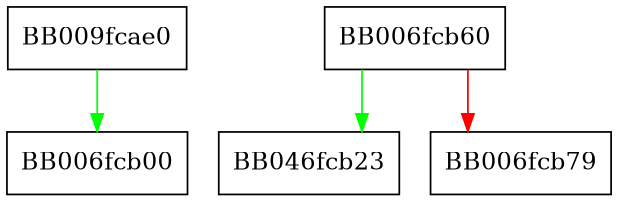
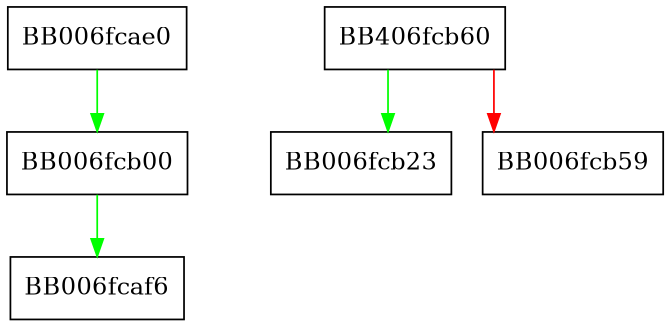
node "BB009fcae0": label "BB009fcae0" -> "BB006fcae0"
node "BB006fcb60": label "BB006fcb60" -> "BB406fcb60"
node "BB046fcb23": label "BB046fcb23" -> "BB006fcb23"
node "BB006fcb79": label "BB006fcb79" -> "BB006fcb59"
node "BB006fcaf6": added
